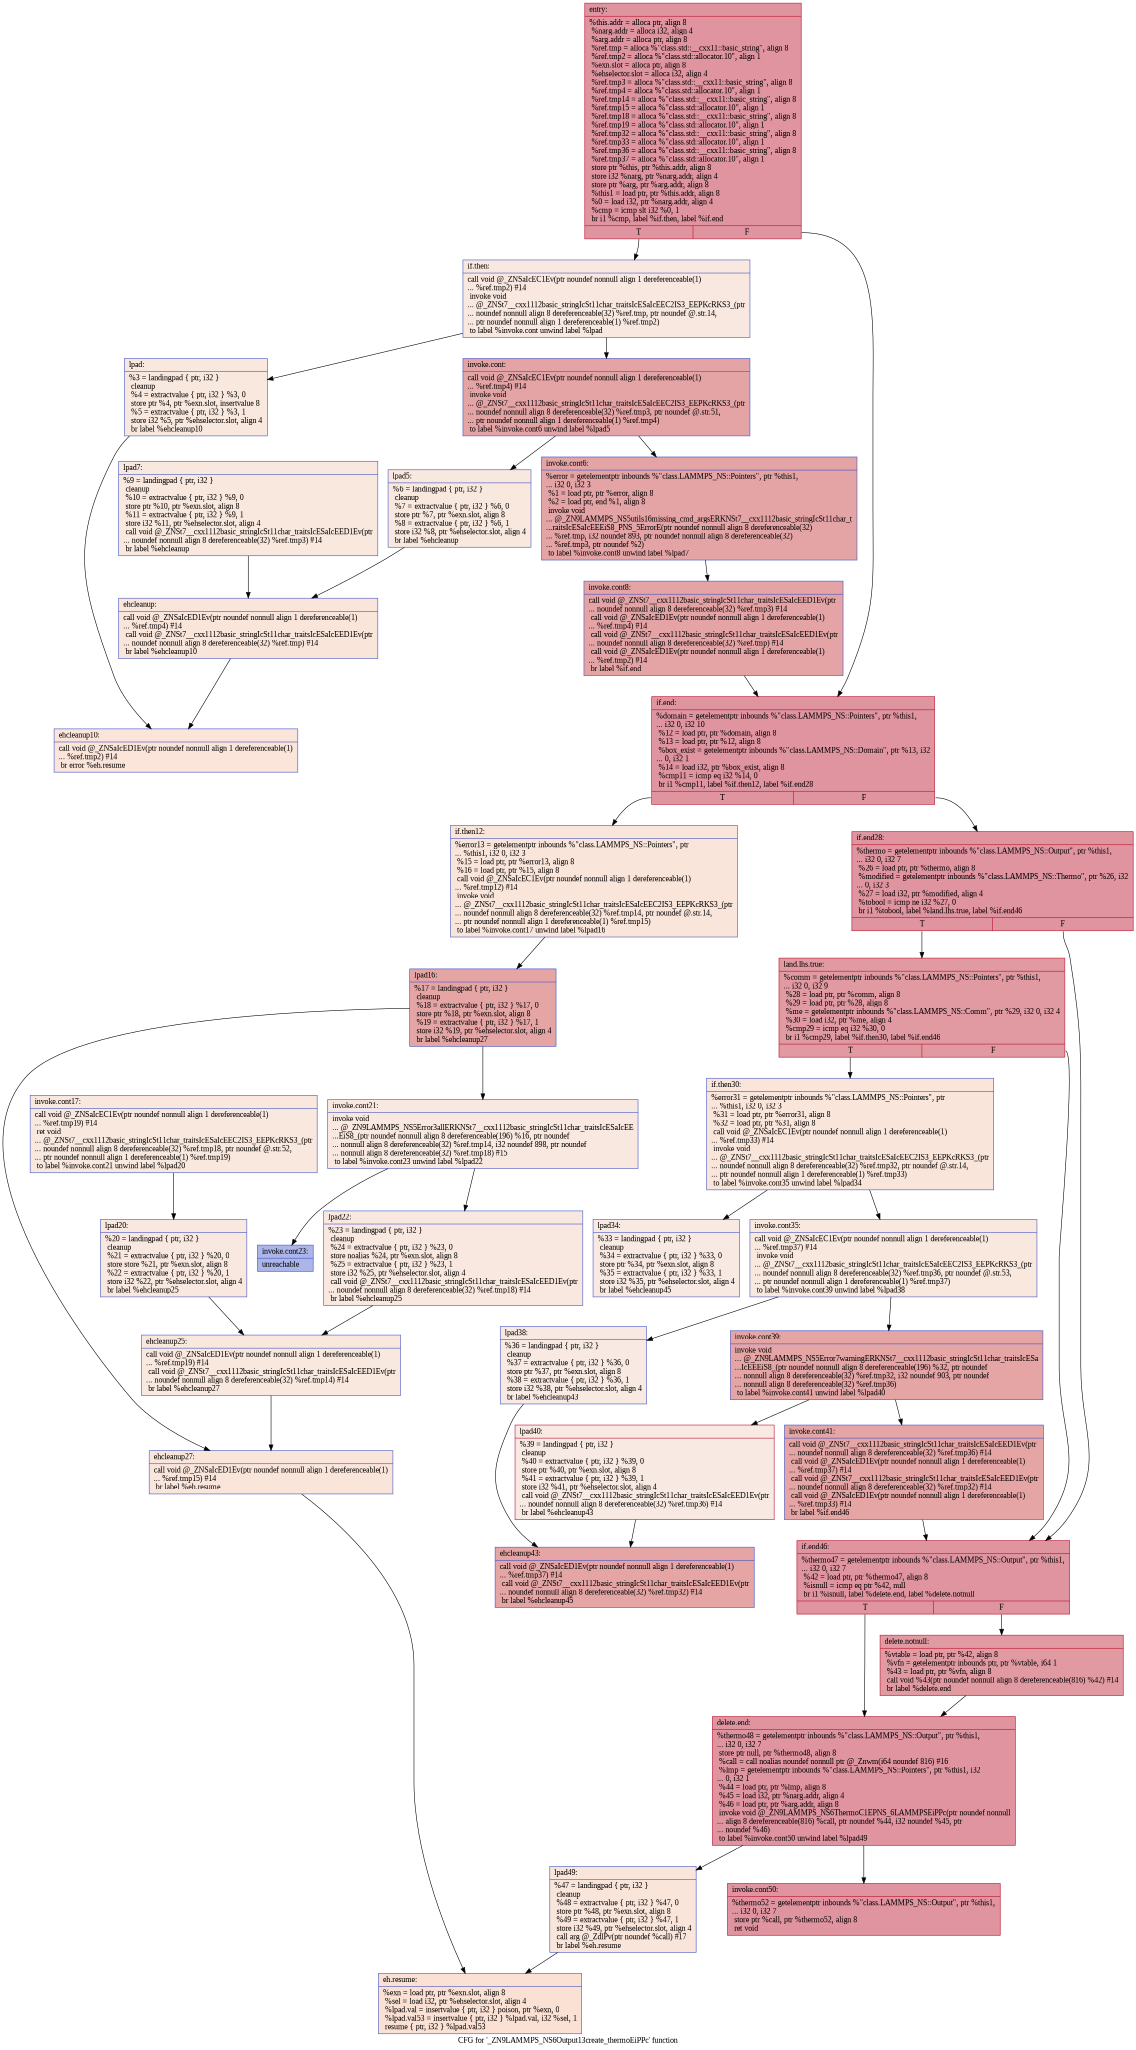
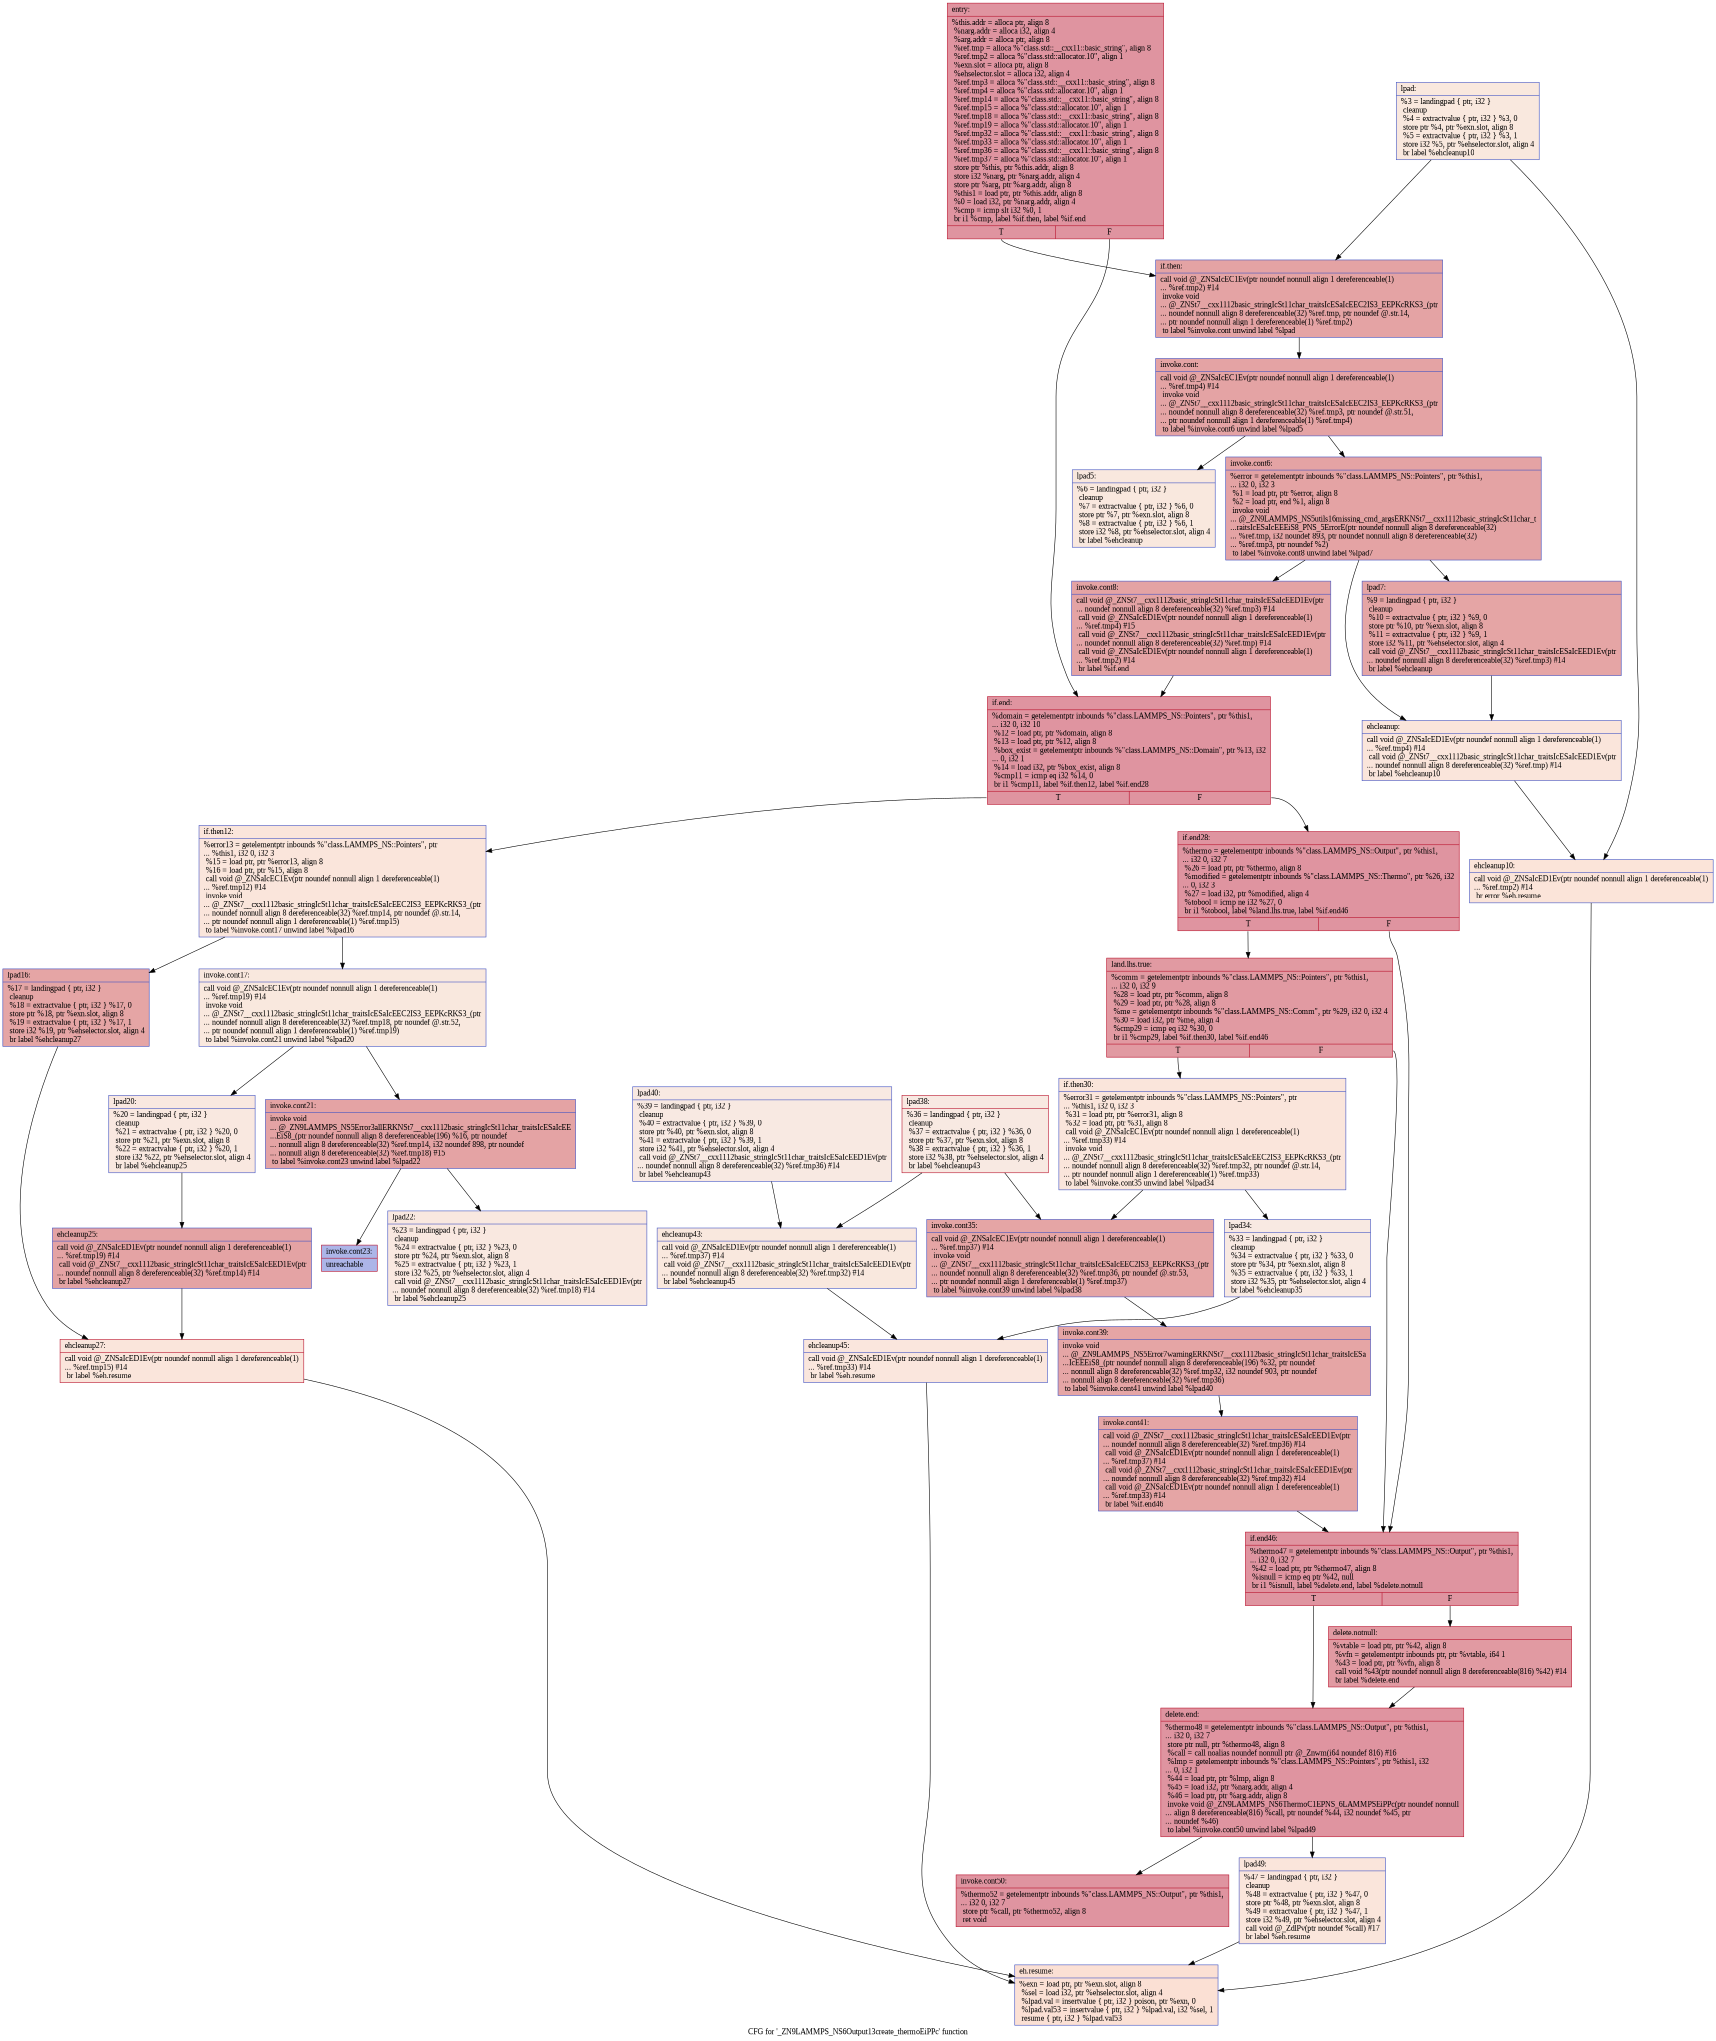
node "if.then:": fillcolor #f1ccb870 -> #c32e3170
edge "if.then:" -> "lpad:": reversed
node "lpad:": text "store ptr %4, ptr %exn.slot, insertvalue 8" -> "store ptr %4, ptr %exn.slot, align 8"
node "lpad7:": fillcolor #f2cab570 -> #c5333470
edge "invoke.cont6:" -> "lpad7:": added
edge "lpad5:" -> "ehcleanup:": now "invoke.cont6:" -> "ehcleanup:"
node "invoke.cont8:": text "... %ref.tmp4) #14" -> "... %ref.tmp4) #15"
edge "if.then12:" -> "invoke.cont17:": added
edge "lpad16:" -> "invoke.cont21:": now "invoke.cont17:" -> "invoke.cont21:"
node "invoke.cont17:": text "ret void" -> "invoke void"
node "invoke.cont21:": fillcolor #f1ccb870 -> #c32e3170
node "lpad22:": text "store noalias %24, ptr %exn.slot, align 8" -> "store ptr %24, ptr %exn.slot, align 8"
node "invoke.cont23:": color #3d50c3ff -> #b70d28ff
node "invoke.cont35:": fillcolor #f2cab570 -> #c5333470
node "lpad20:": text "store store %21, ptr %exn.slot, align 8" -> "store ptr %21, ptr %exn.slot, align 8"
node "lpad34:": text "br label %ehcleanup45" -> "br label %ehcleanup35"
edge "invoke.cont35:" -> "lpad38:": reversed
edge "lpad22:" -> "ehcleanup25:": removed
node "ehcleanup45:": added
node "ehcleanup25:": fillcolor #f2cab570 -> #c32e3170
node "lpad38:": color #3d50c3ff -> #b70d28ff
edge "invoke.cont39:" -> "lpad40:": removed
node "ehcleanup27:": color #3d50c3ff -> #b70d28ff
node "lpad40:": color #b70d28ff -> #3d50c3ff
edge "ehcleanup10:" -> "eh.resume:": added
node "ehcleanup43:": fillcolor #c5333470 -> #f2cab570
node "lpad49:": text "call arg @_ZdlPv(ptr noundef %call) #17" -> "call void @_ZdlPv(ptr noundef %call) #17"
